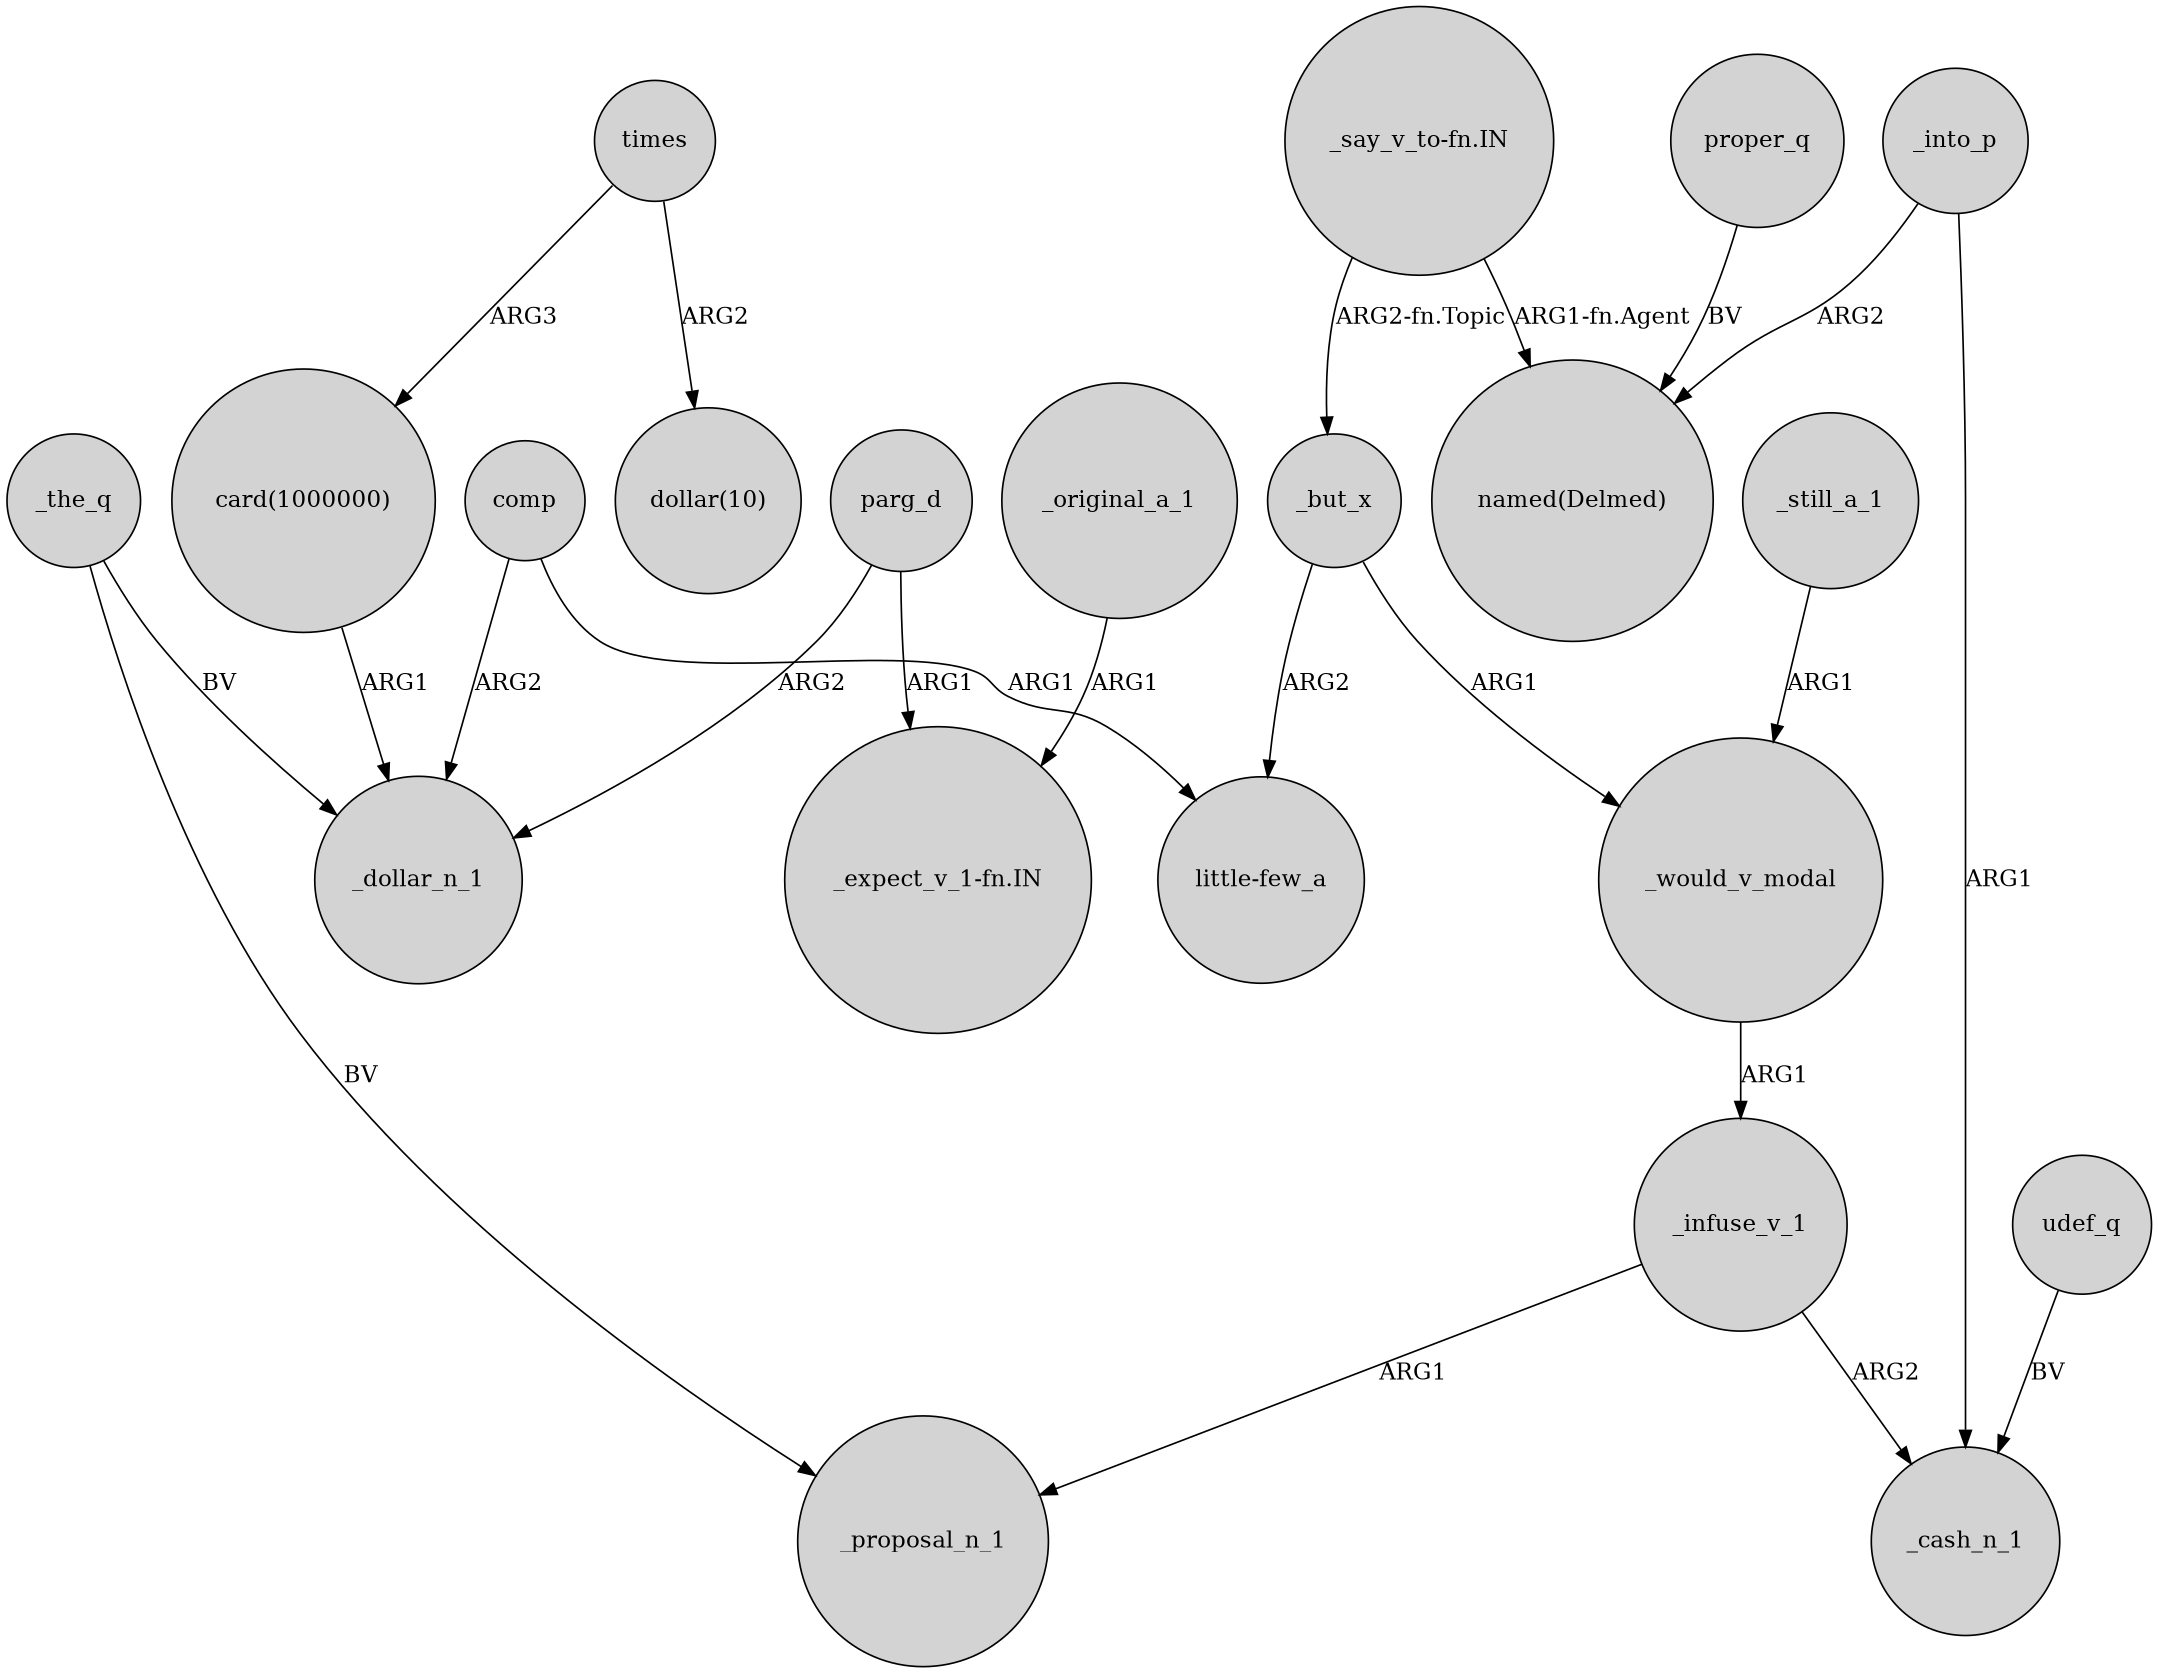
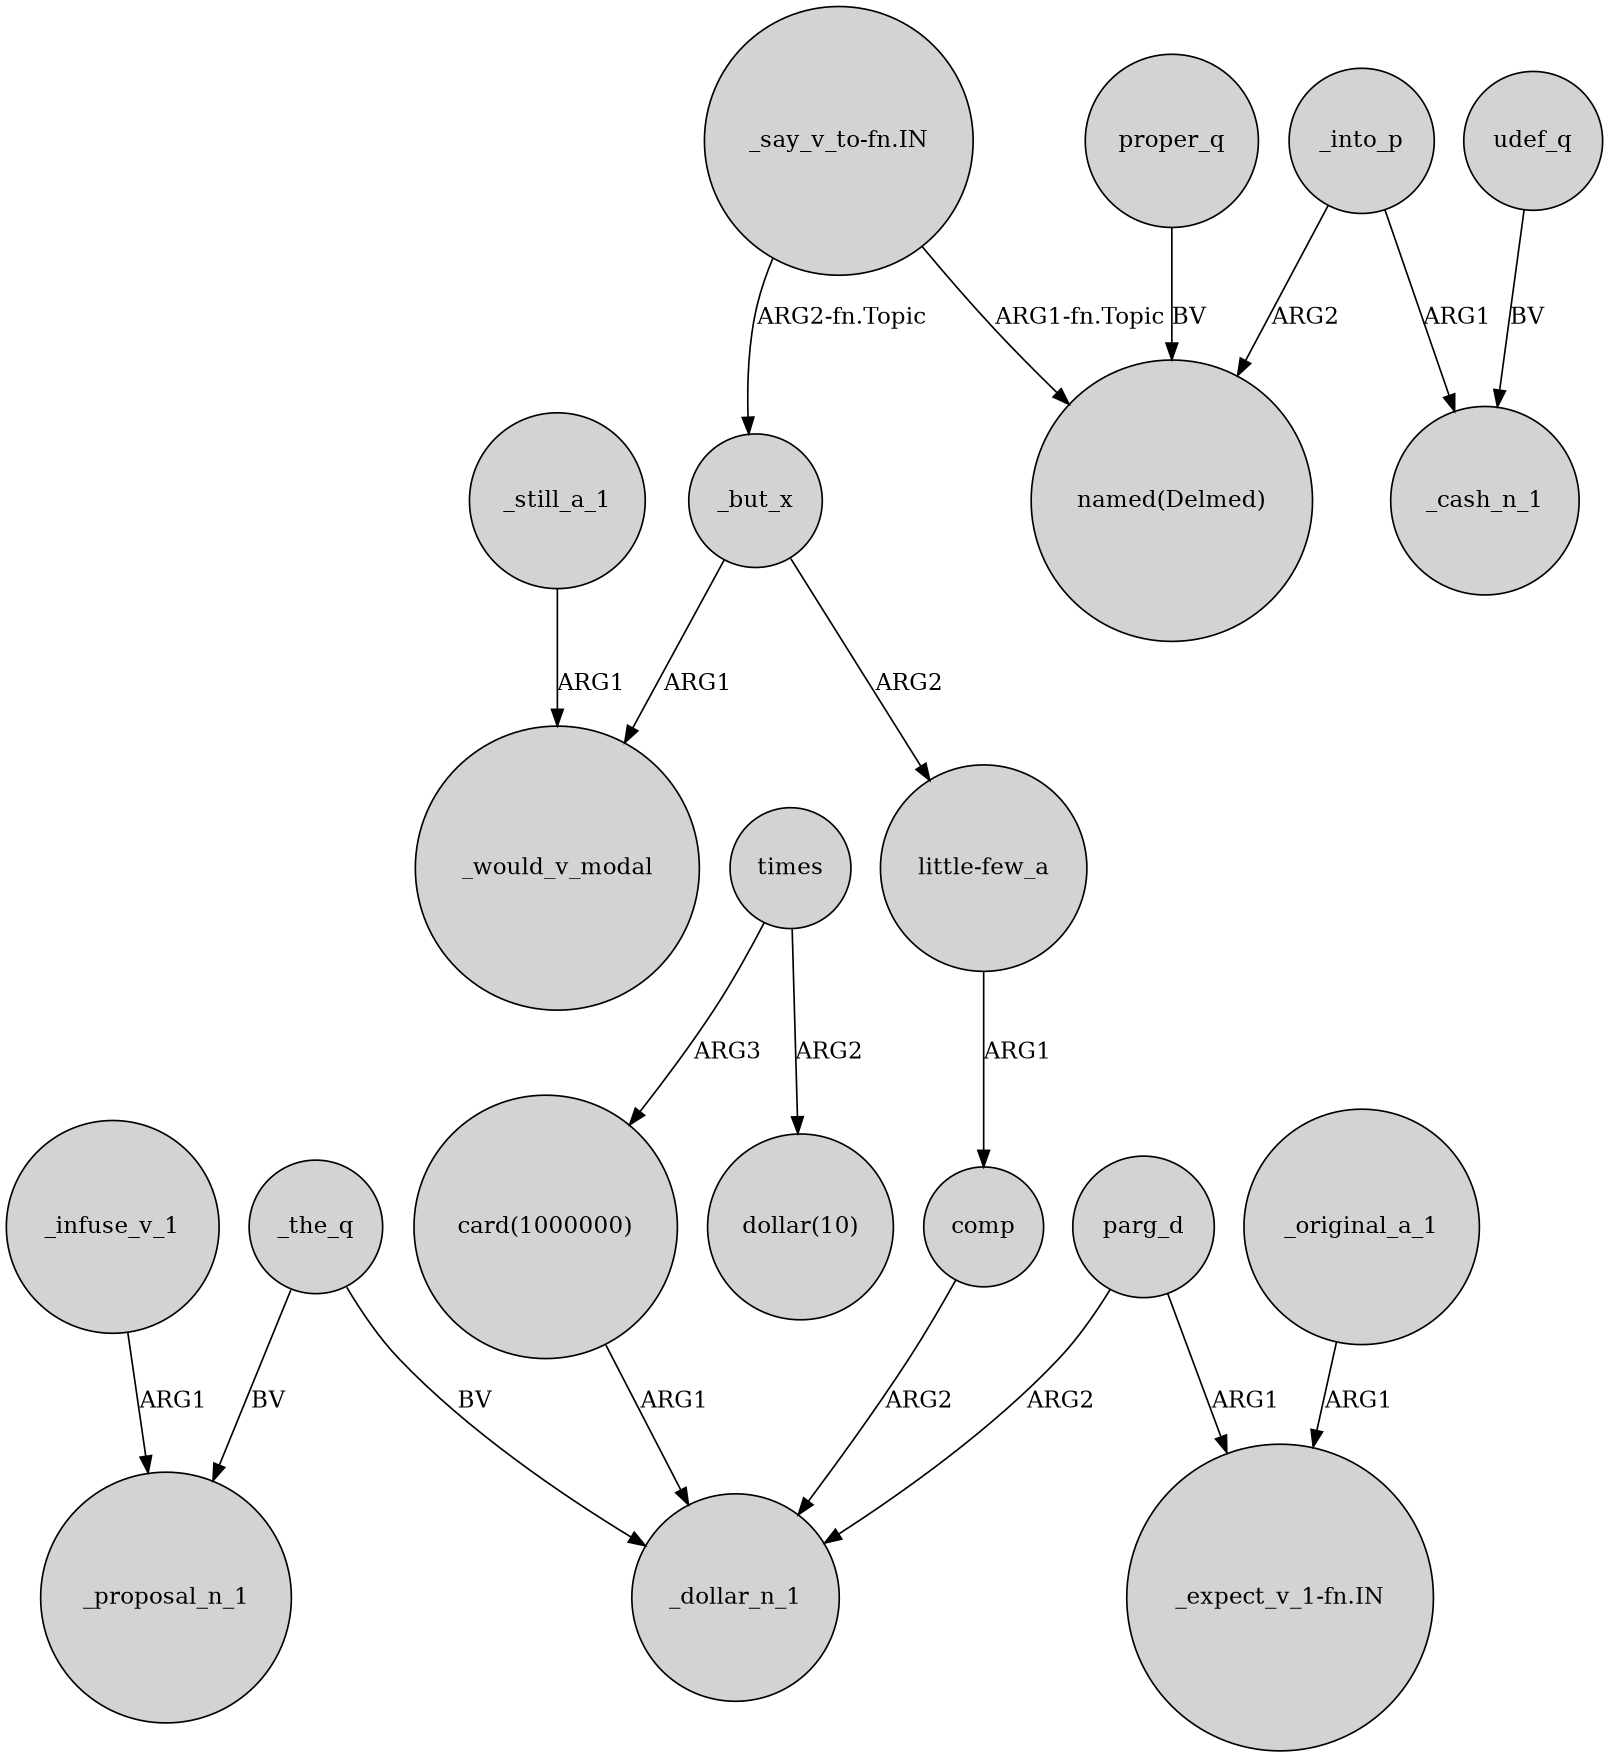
edge "_say_v_to-fn.IN" -> "named(Delmed)": label "ARG1-fn.Agent" -> "ARG1-fn.Topic"
edge "comp" -> "little-few_a": reversed
edge "_would_v_modal" -> "_infuse_v_1": removed, label "ARG1"
edge "_infuse_v_1" -> "_cash_n_1": removed, label "ARG2"
